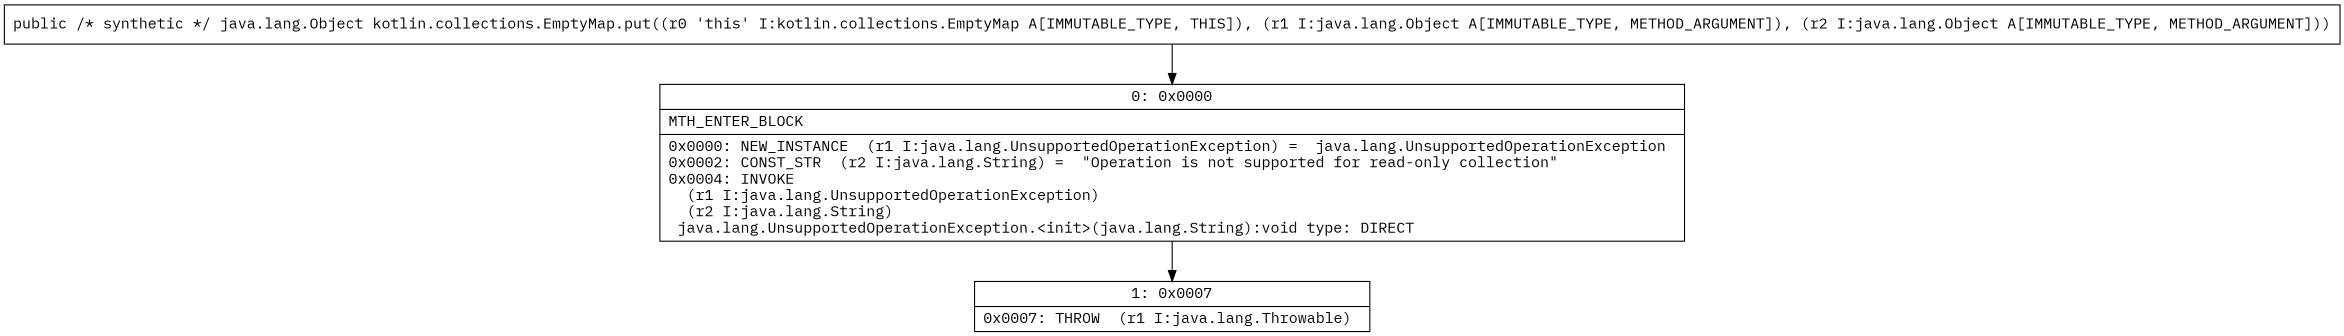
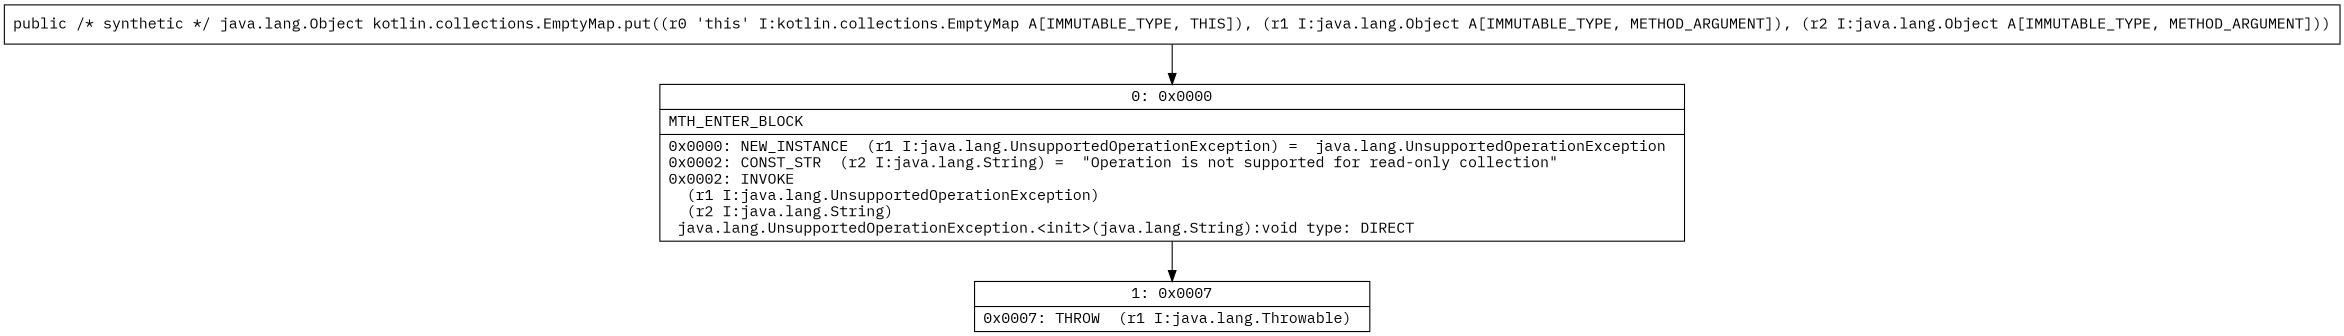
node "0: 0x0000": text "0x0004: INVOKE" -> "0x0002: INVOKE"
